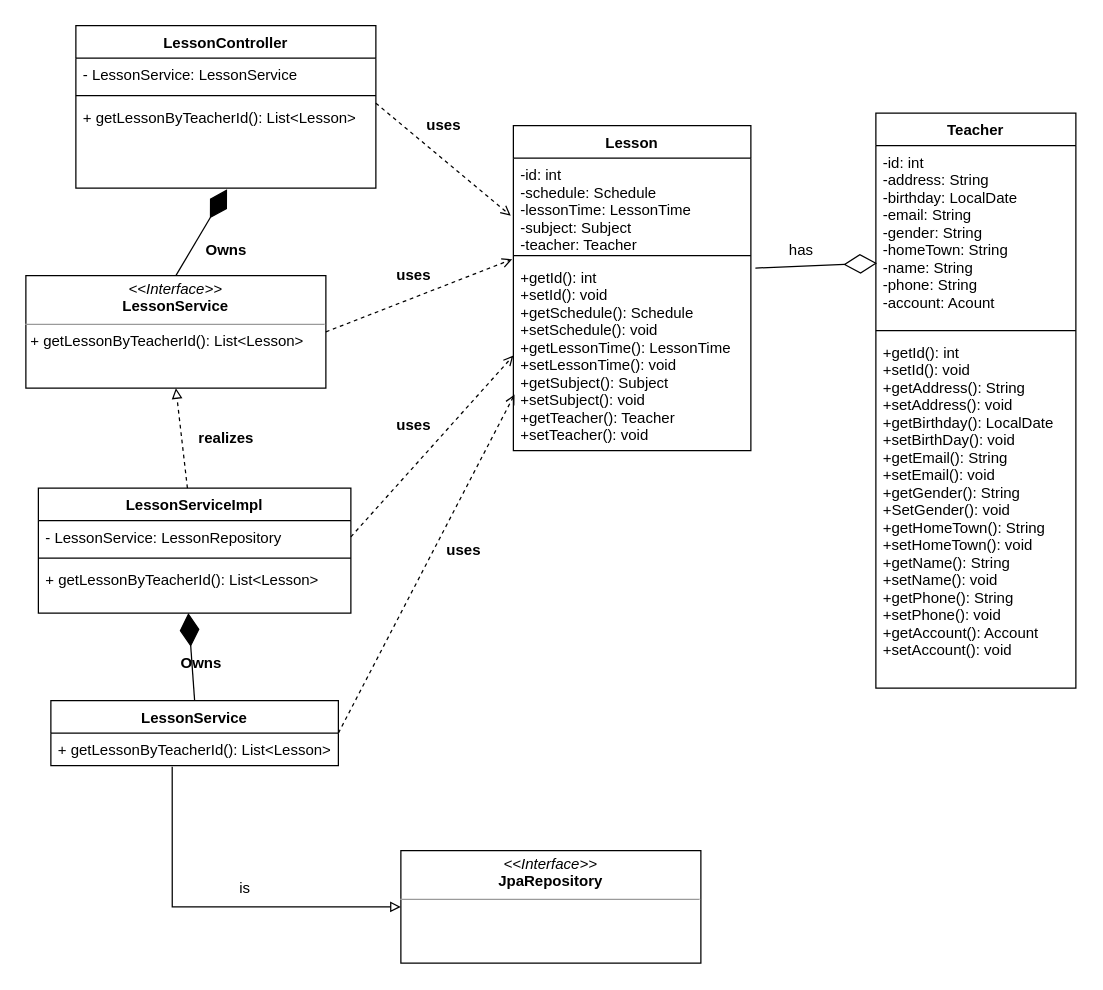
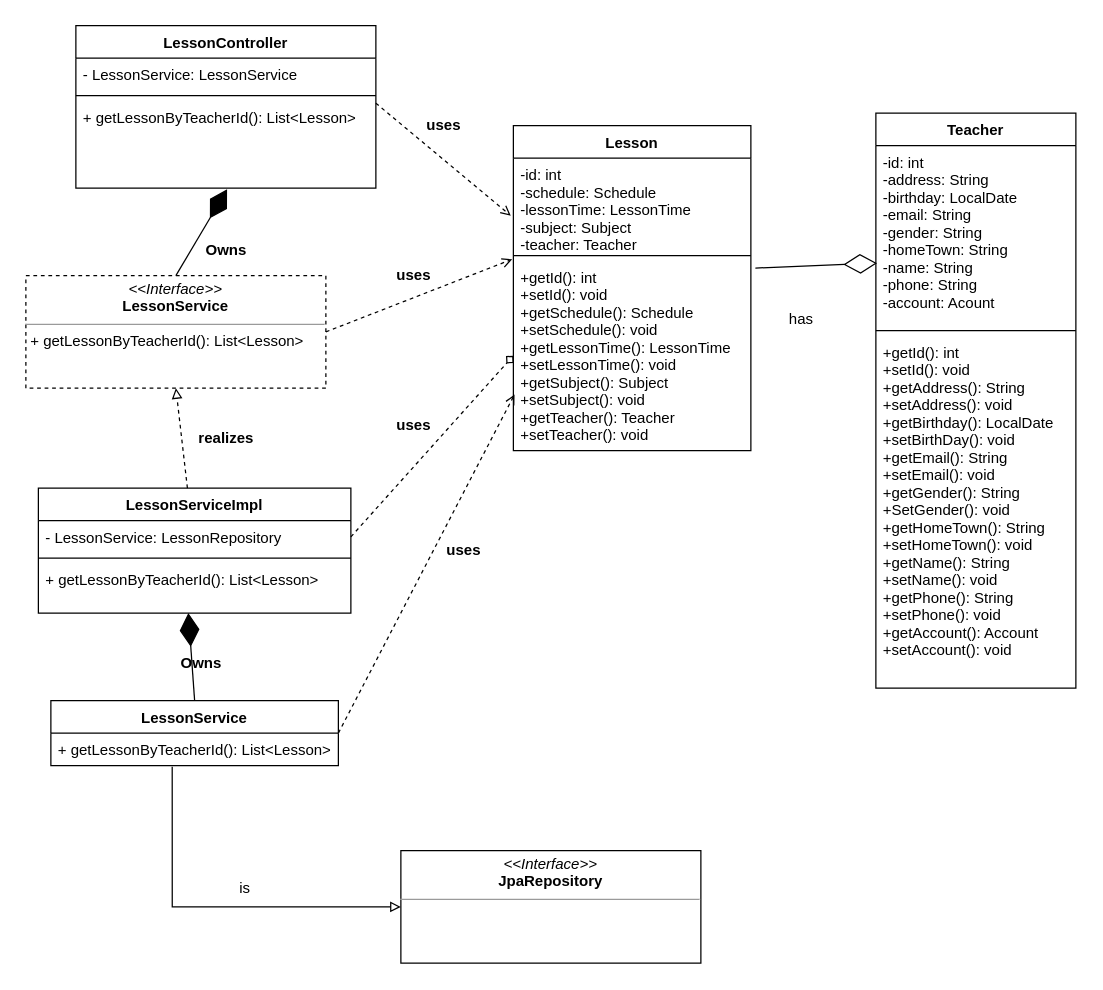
node "has": moved (801, 251) -> (801, 319)
node "<<Interface>> LessonService + getLessonByTeacherId(): List<Lesson>": style solid -> dashed
edge "- LessonService: LessonRepository" -> "+getId(): int +setId(): void +getSchedule(): Schedule +setSchedule(): void +getLessonTime(): LessonTime +setLessonTime(): void +getSubject(): Subject +setSubject(): void +getTeacher(): Teacher +setTeacher(): void": arrowhead open -> diamond
